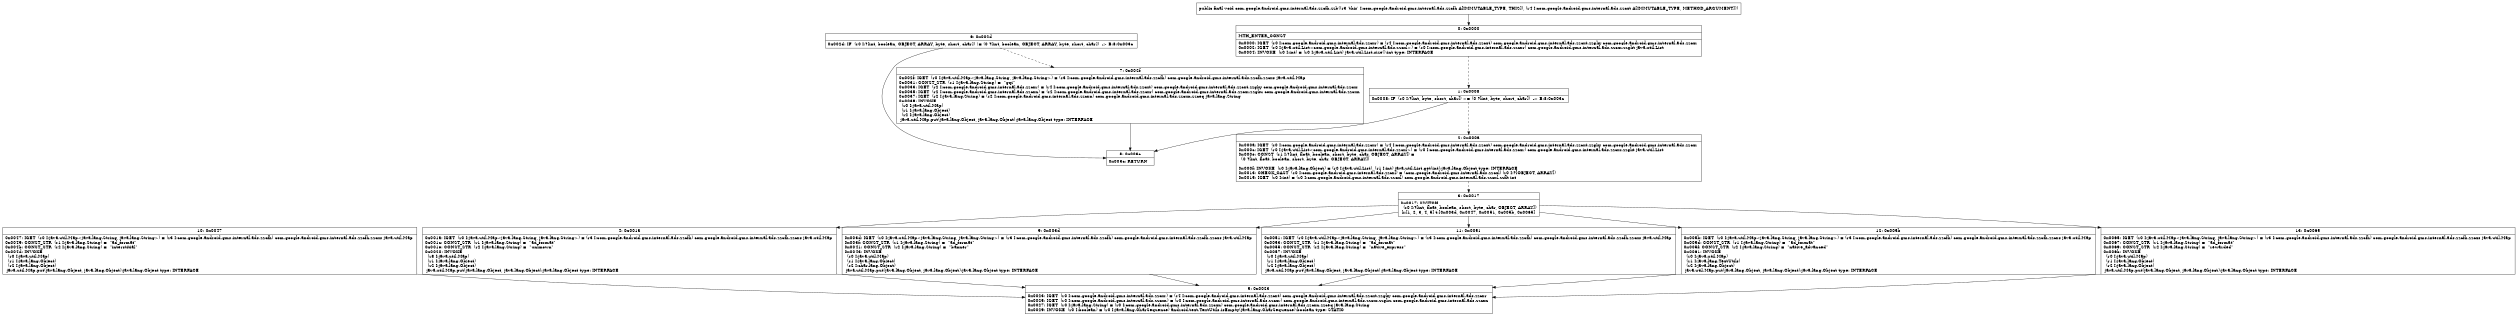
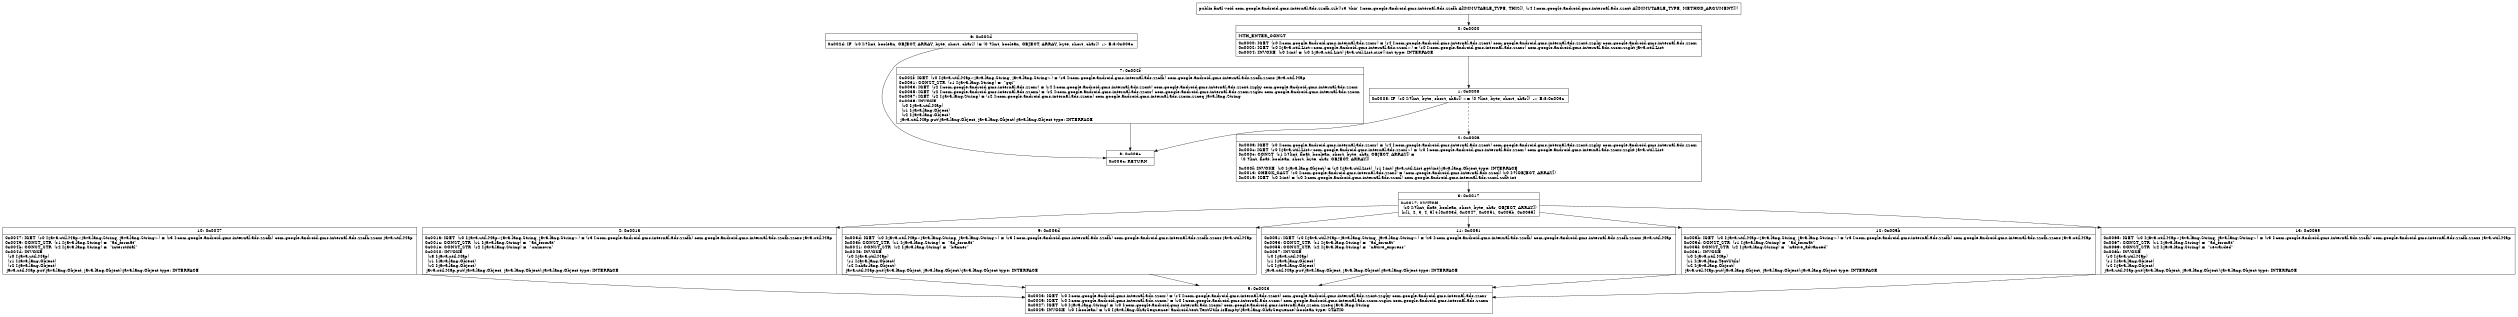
edge "6: 0x002d" -> "7: 0x002f": removed
edge "0: 0x0000" -> "1: 0x0008": style dashed -> solid
edge "2: 0x000a" -> "3: 0x0017": style dashed -> solid
